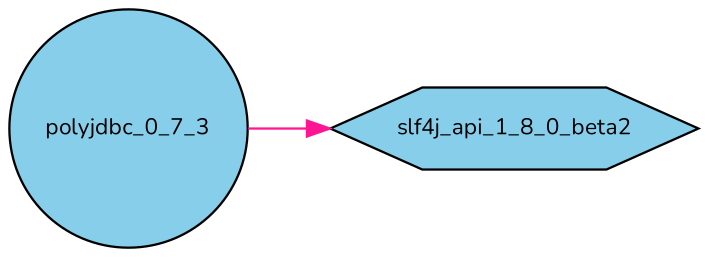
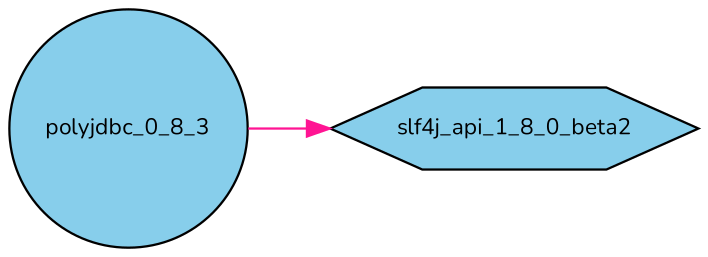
node "polyjdbc_0_7_3": label "polyjdbc_0_7_3" -> "polyjdbc_0_8_3"
